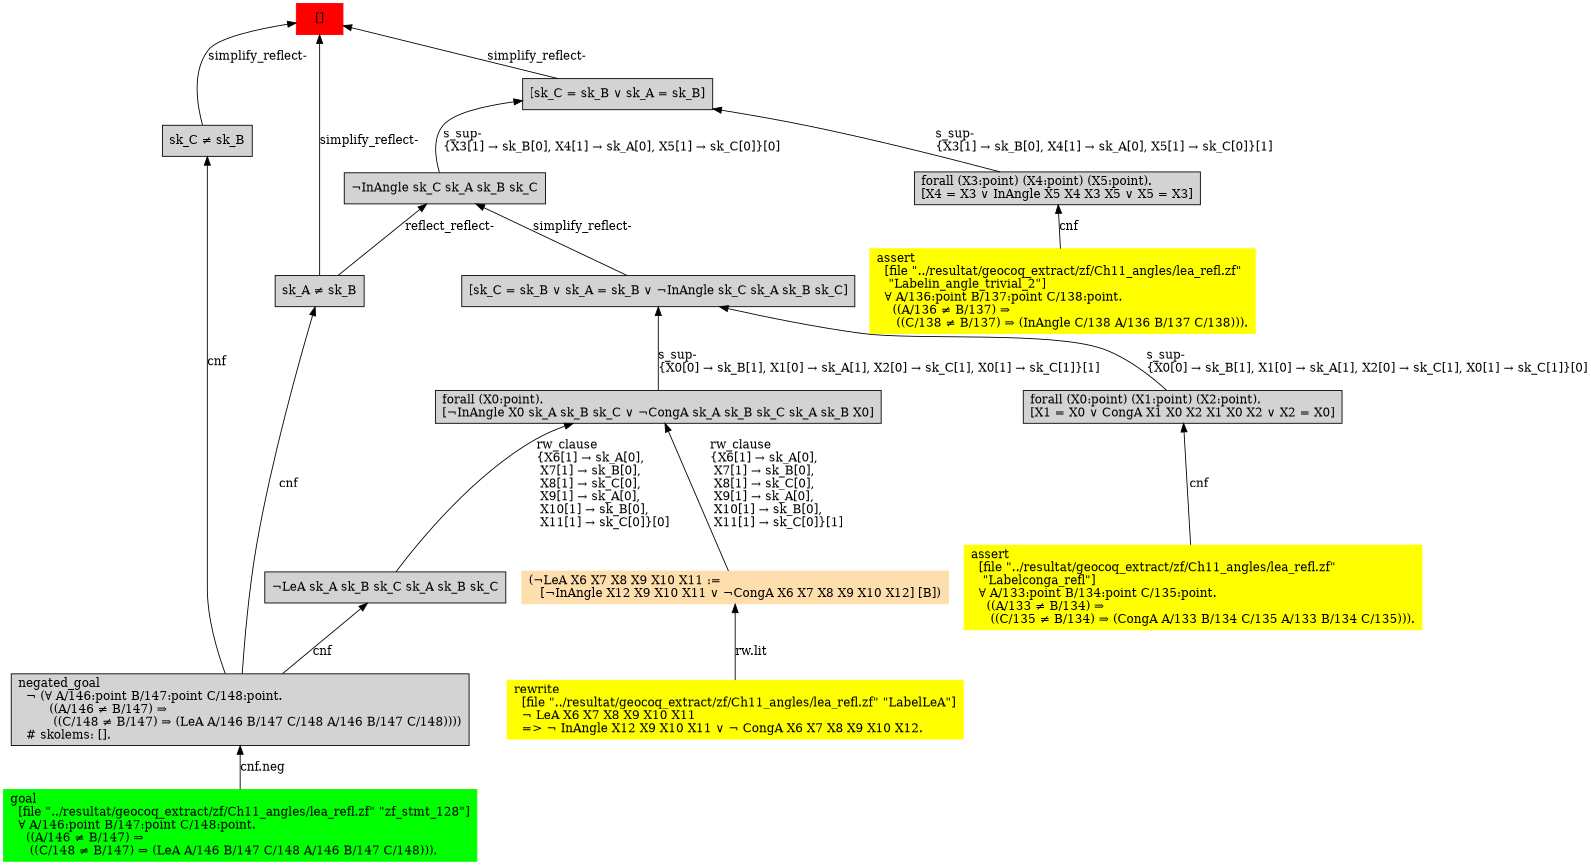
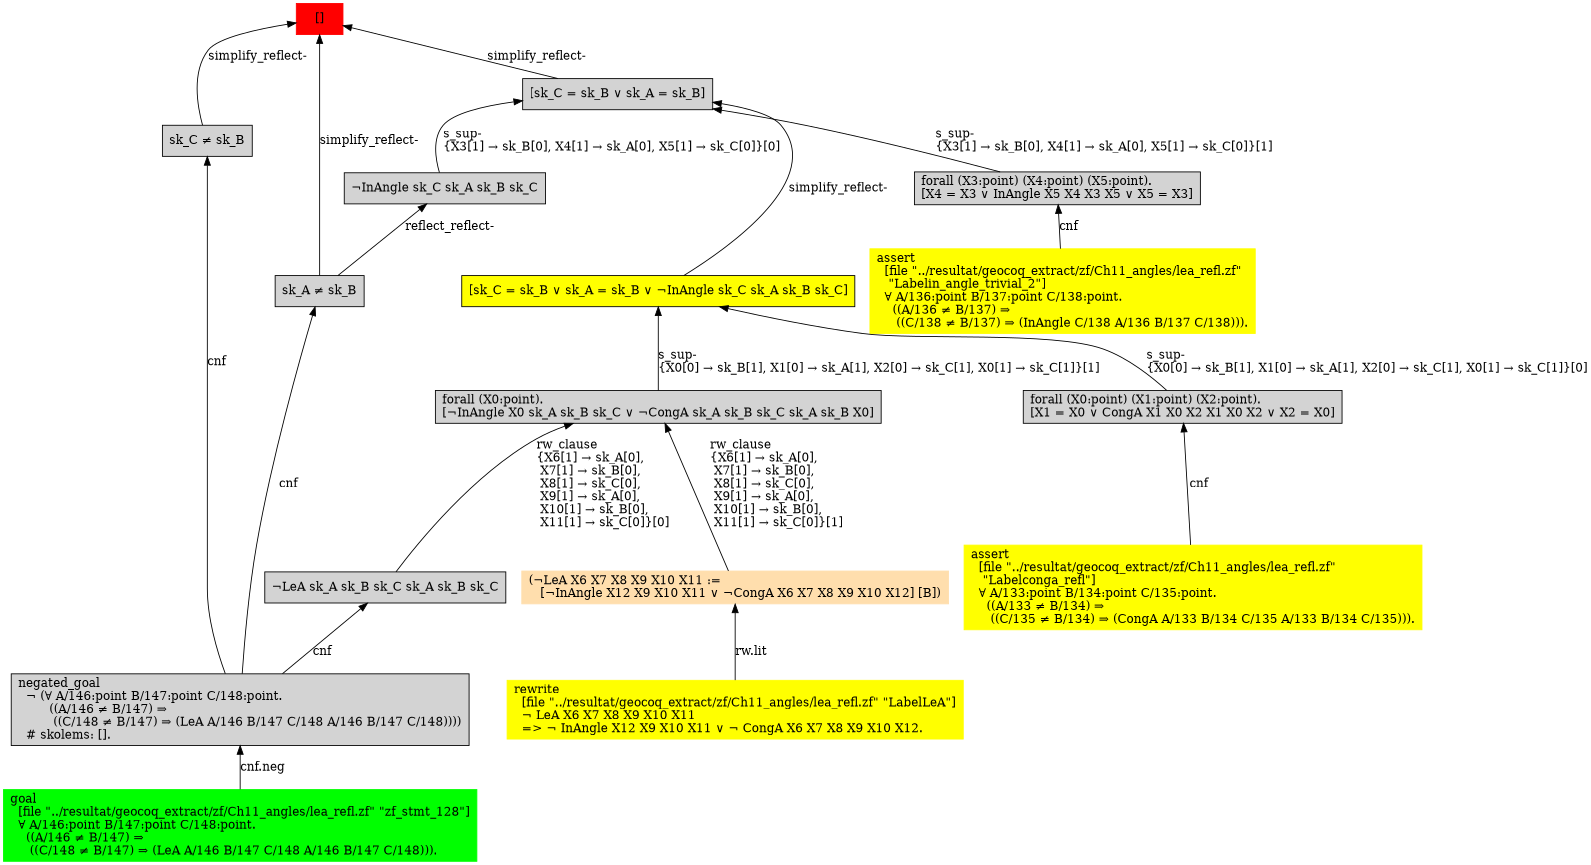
edge "[sk_C = sk_B ∨ sk_A = sk_B ∨ ¬InAngle sk_C sk_A sk_B sk_C]" -> "¬InAngle sk_C sk_A sk_B sk_C": now "[sk_C = sk_B ∨ sk_A = sk_B ∨ ¬InAngle sk_C sk_A sk_B sk_C]" -> "[sk_C = sk_B ∨ sk_A = sk_B]"
node "[sk_C = sk_B ∨ sk_A = sk_B ∨ ¬InAngle sk_C sk_A sk_B sk_C]": fillcolor lightgrey -> yellow
